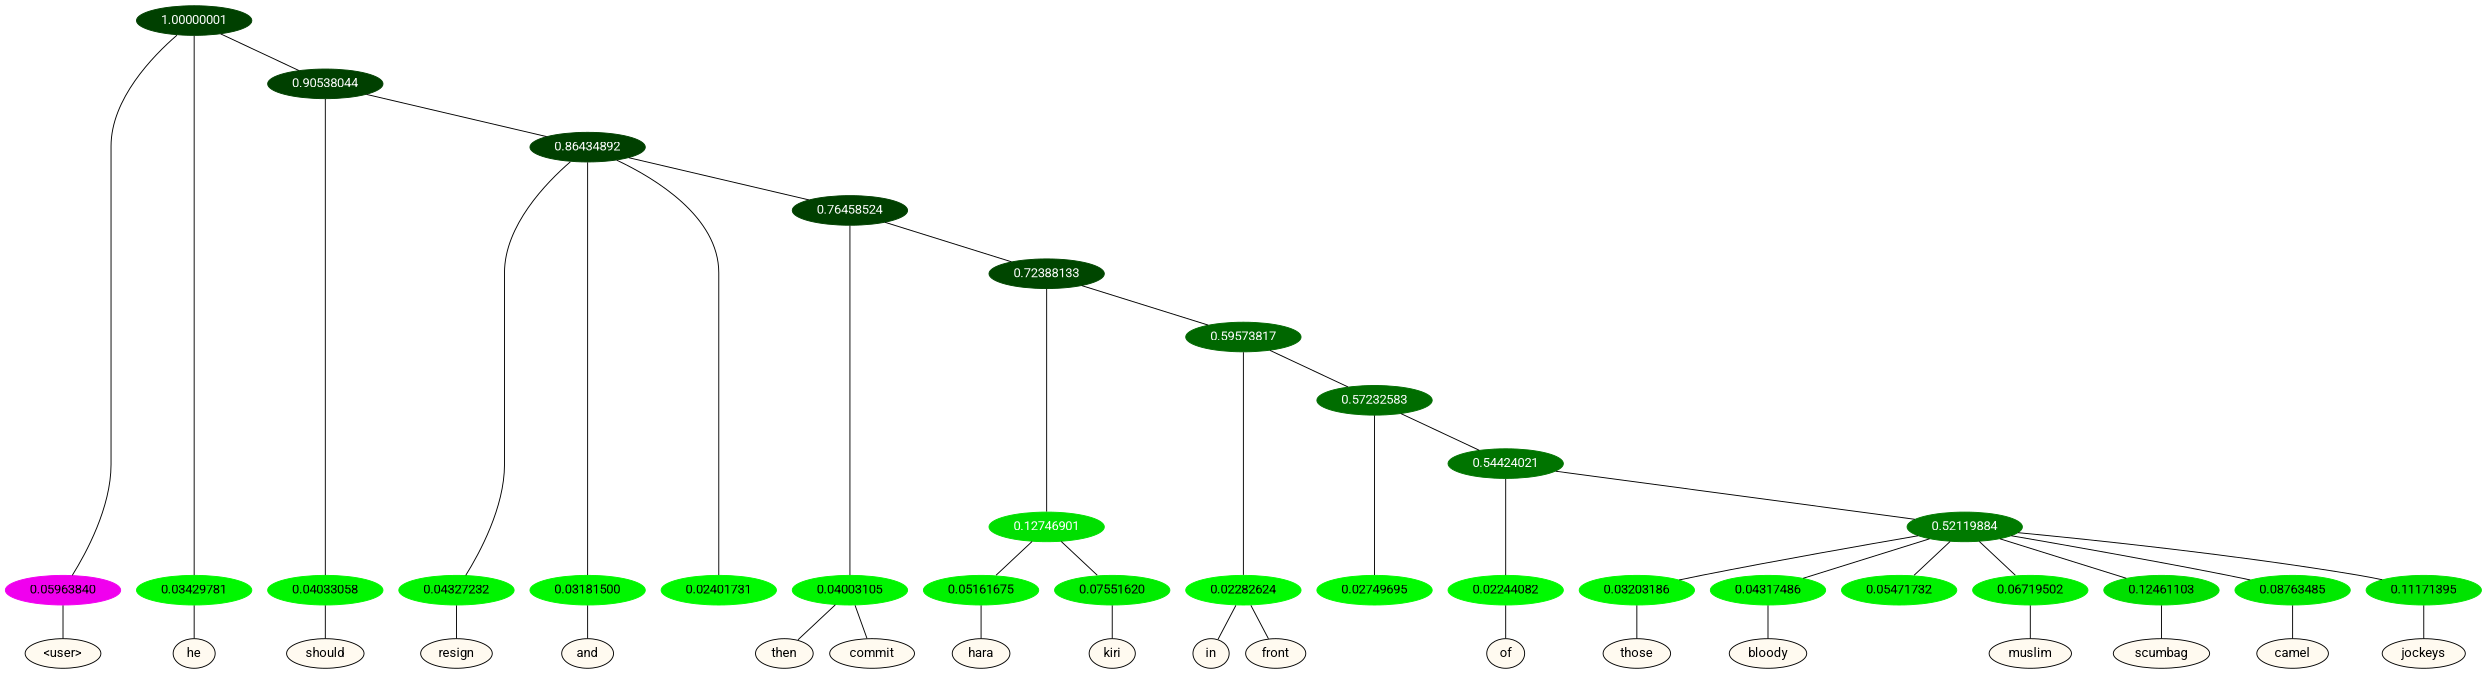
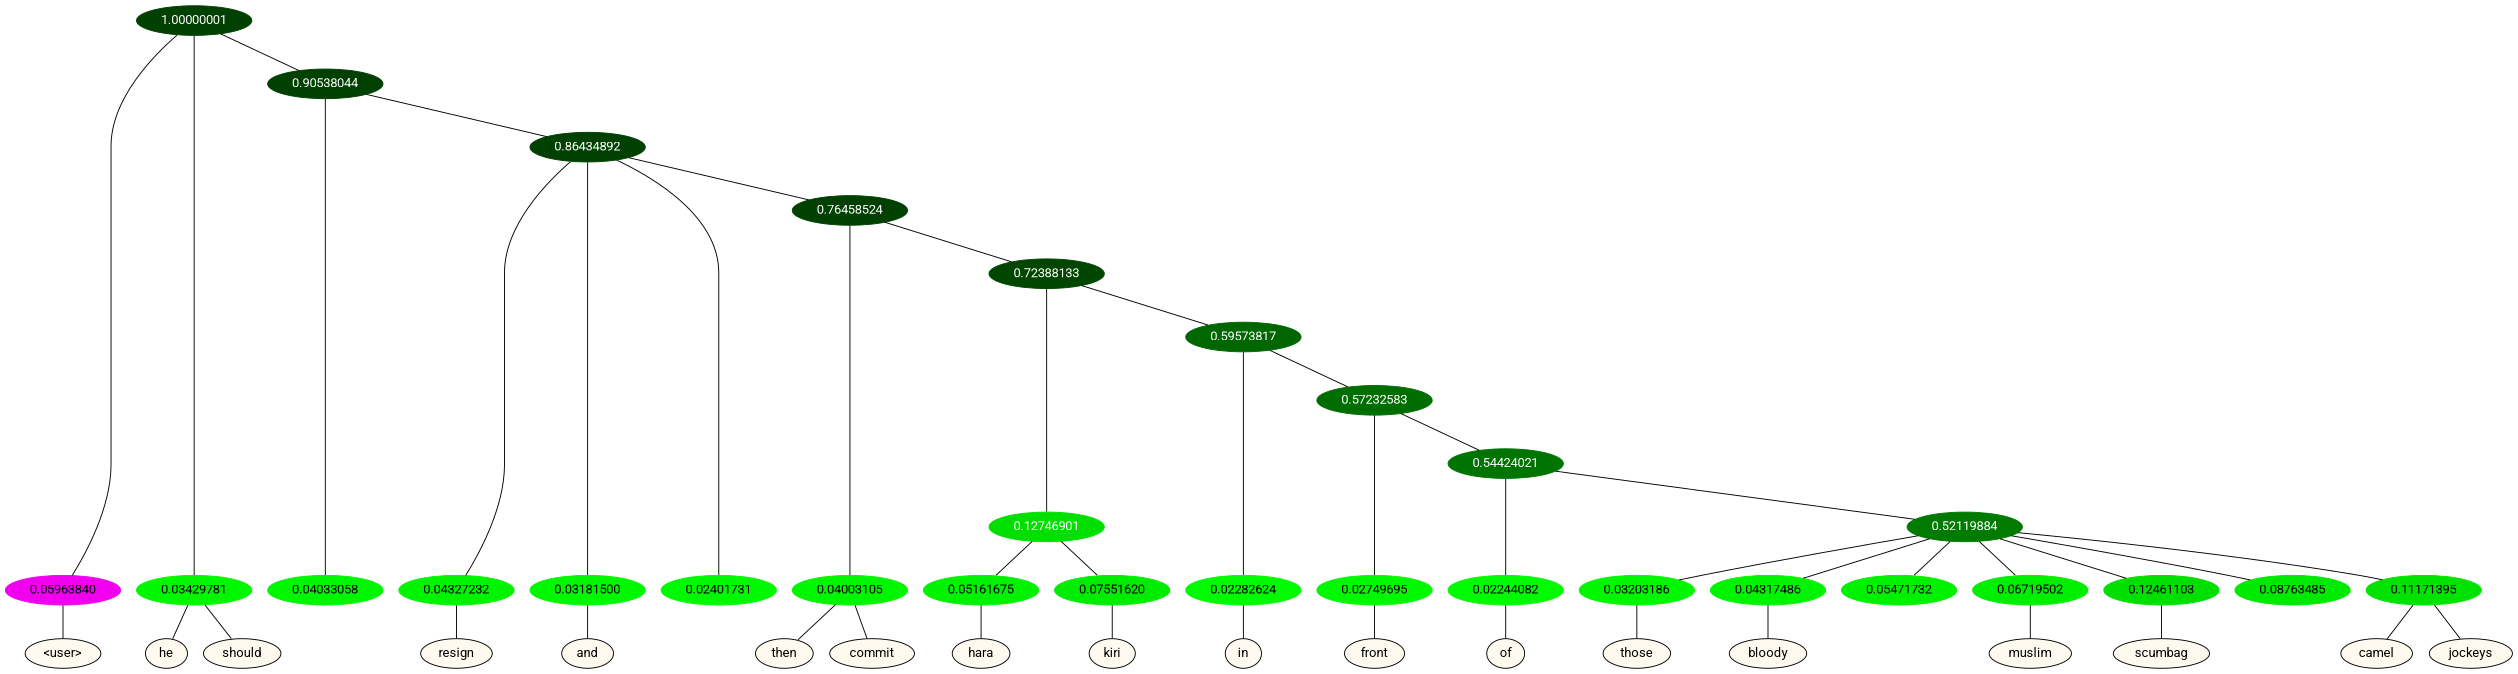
edge "0.04033058" -- "should": now "0.03429781" -- "should"
edge "0.02282624" -- "front": now "0.02749695" -- "front"
edge "0.08763485" -- "camel": now "0.11171395" -- "camel"
